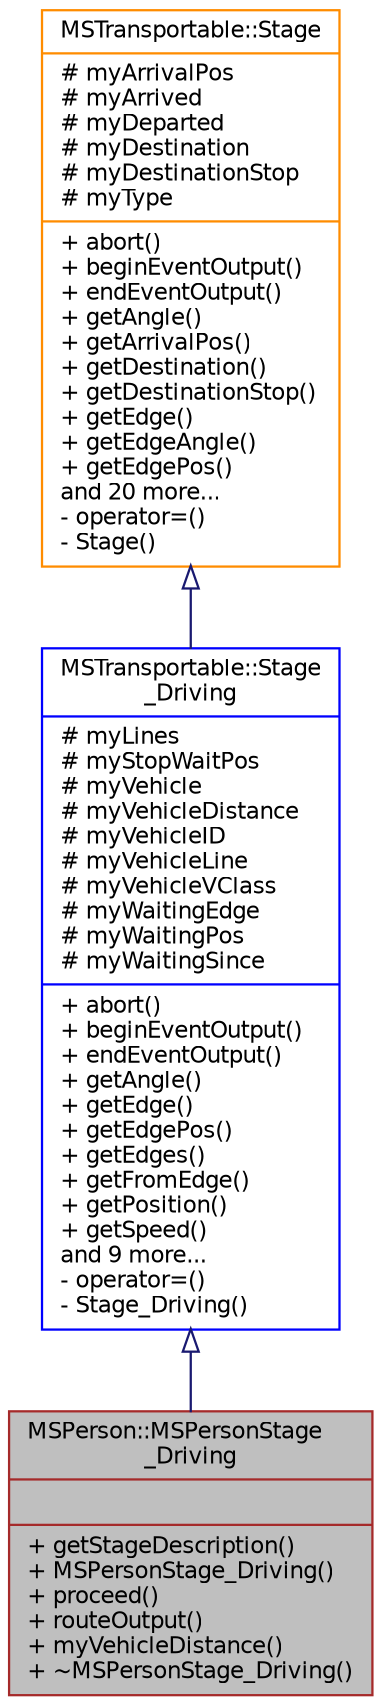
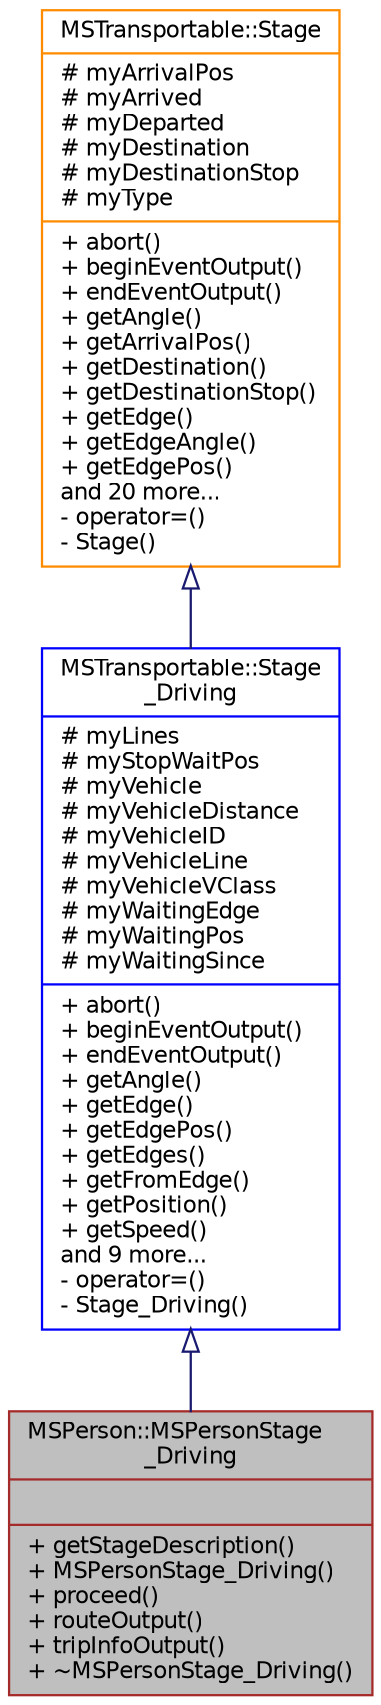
node "MSPerson::MSPersonStage": text "+ myVehicleDistance()" -> "+ tripInfoOutput()"
